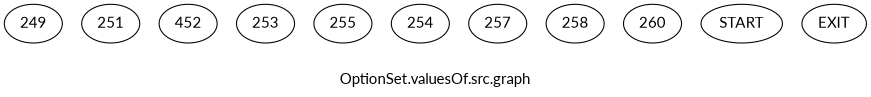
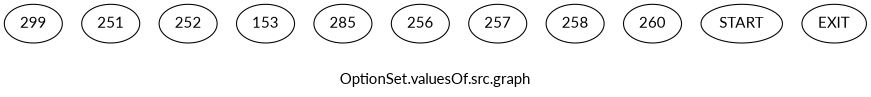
node "249": label "249" -> "299"
node "452": label "452" -> "252"
node "253": label "253" -> "153"
node "255": label "255" -> "285"
node "254": label "254" -> "256"
